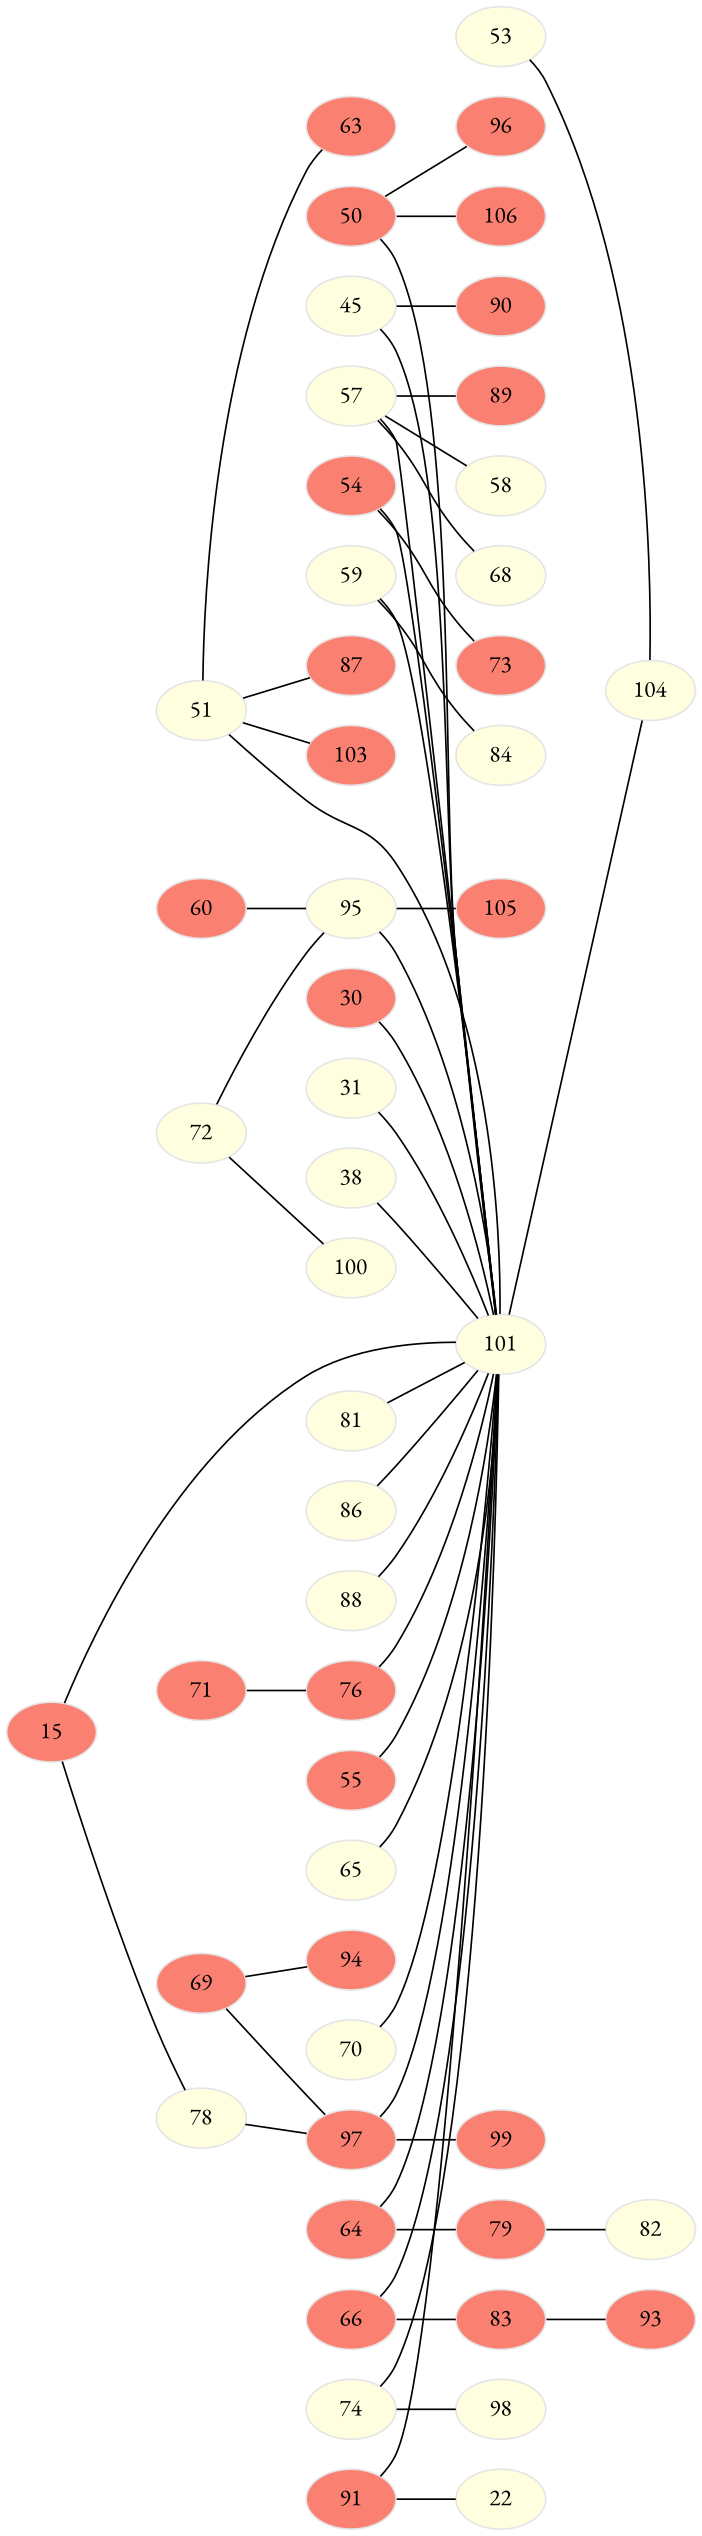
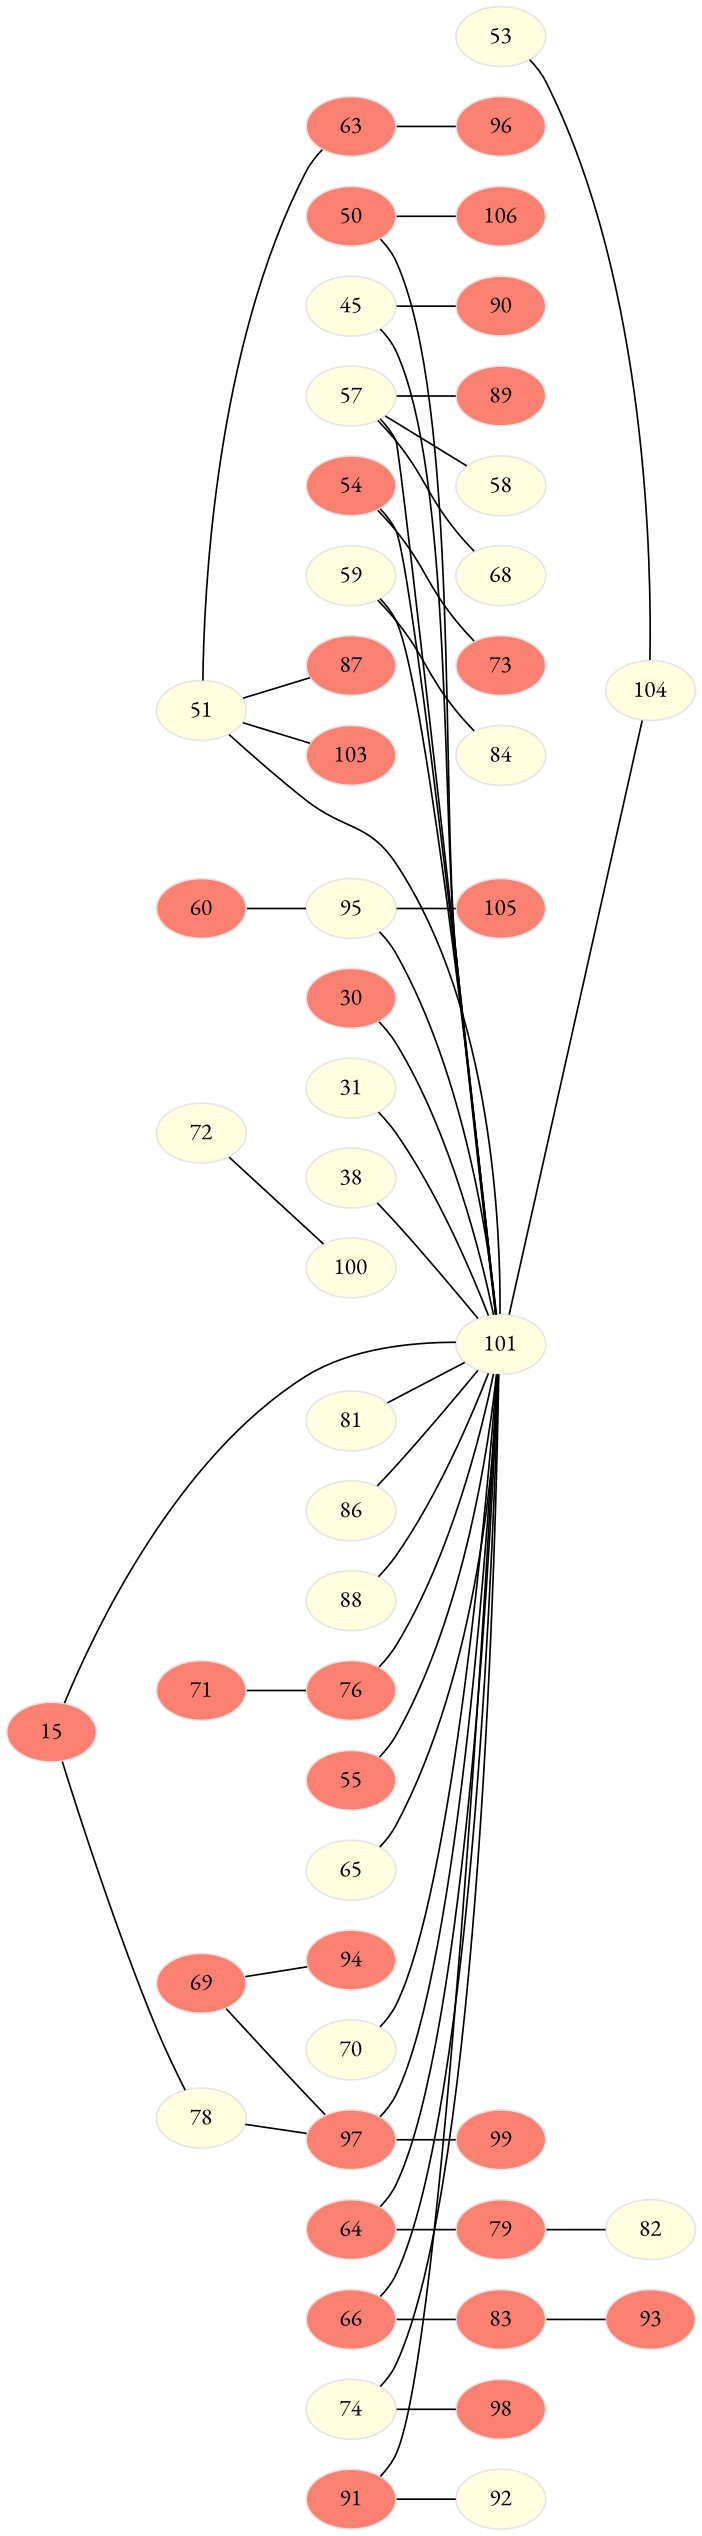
edge "96" -- "50": now "96" -- "63"
edge "95" -- "72": removed
node "98": fillcolor lightyellow -> salmon
node "22": label "22" -> "92"
